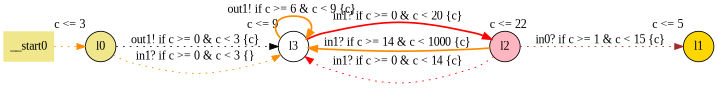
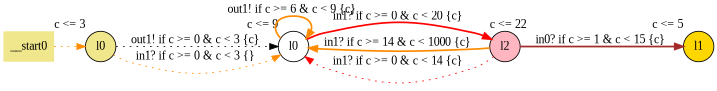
node "l3 c <= 9": label "l3 c <= 9" -> "l0 c <= 9"
edge "l2 c <= 22" -> "l1 c <= 5": style dotted -> bold
